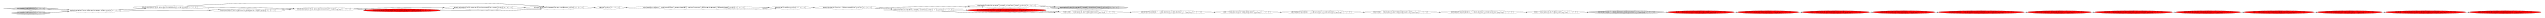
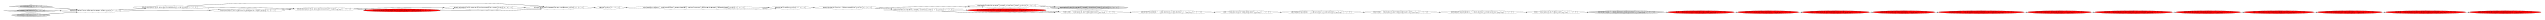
node "testIndexNoMetrics['0', '0', '1']": added
